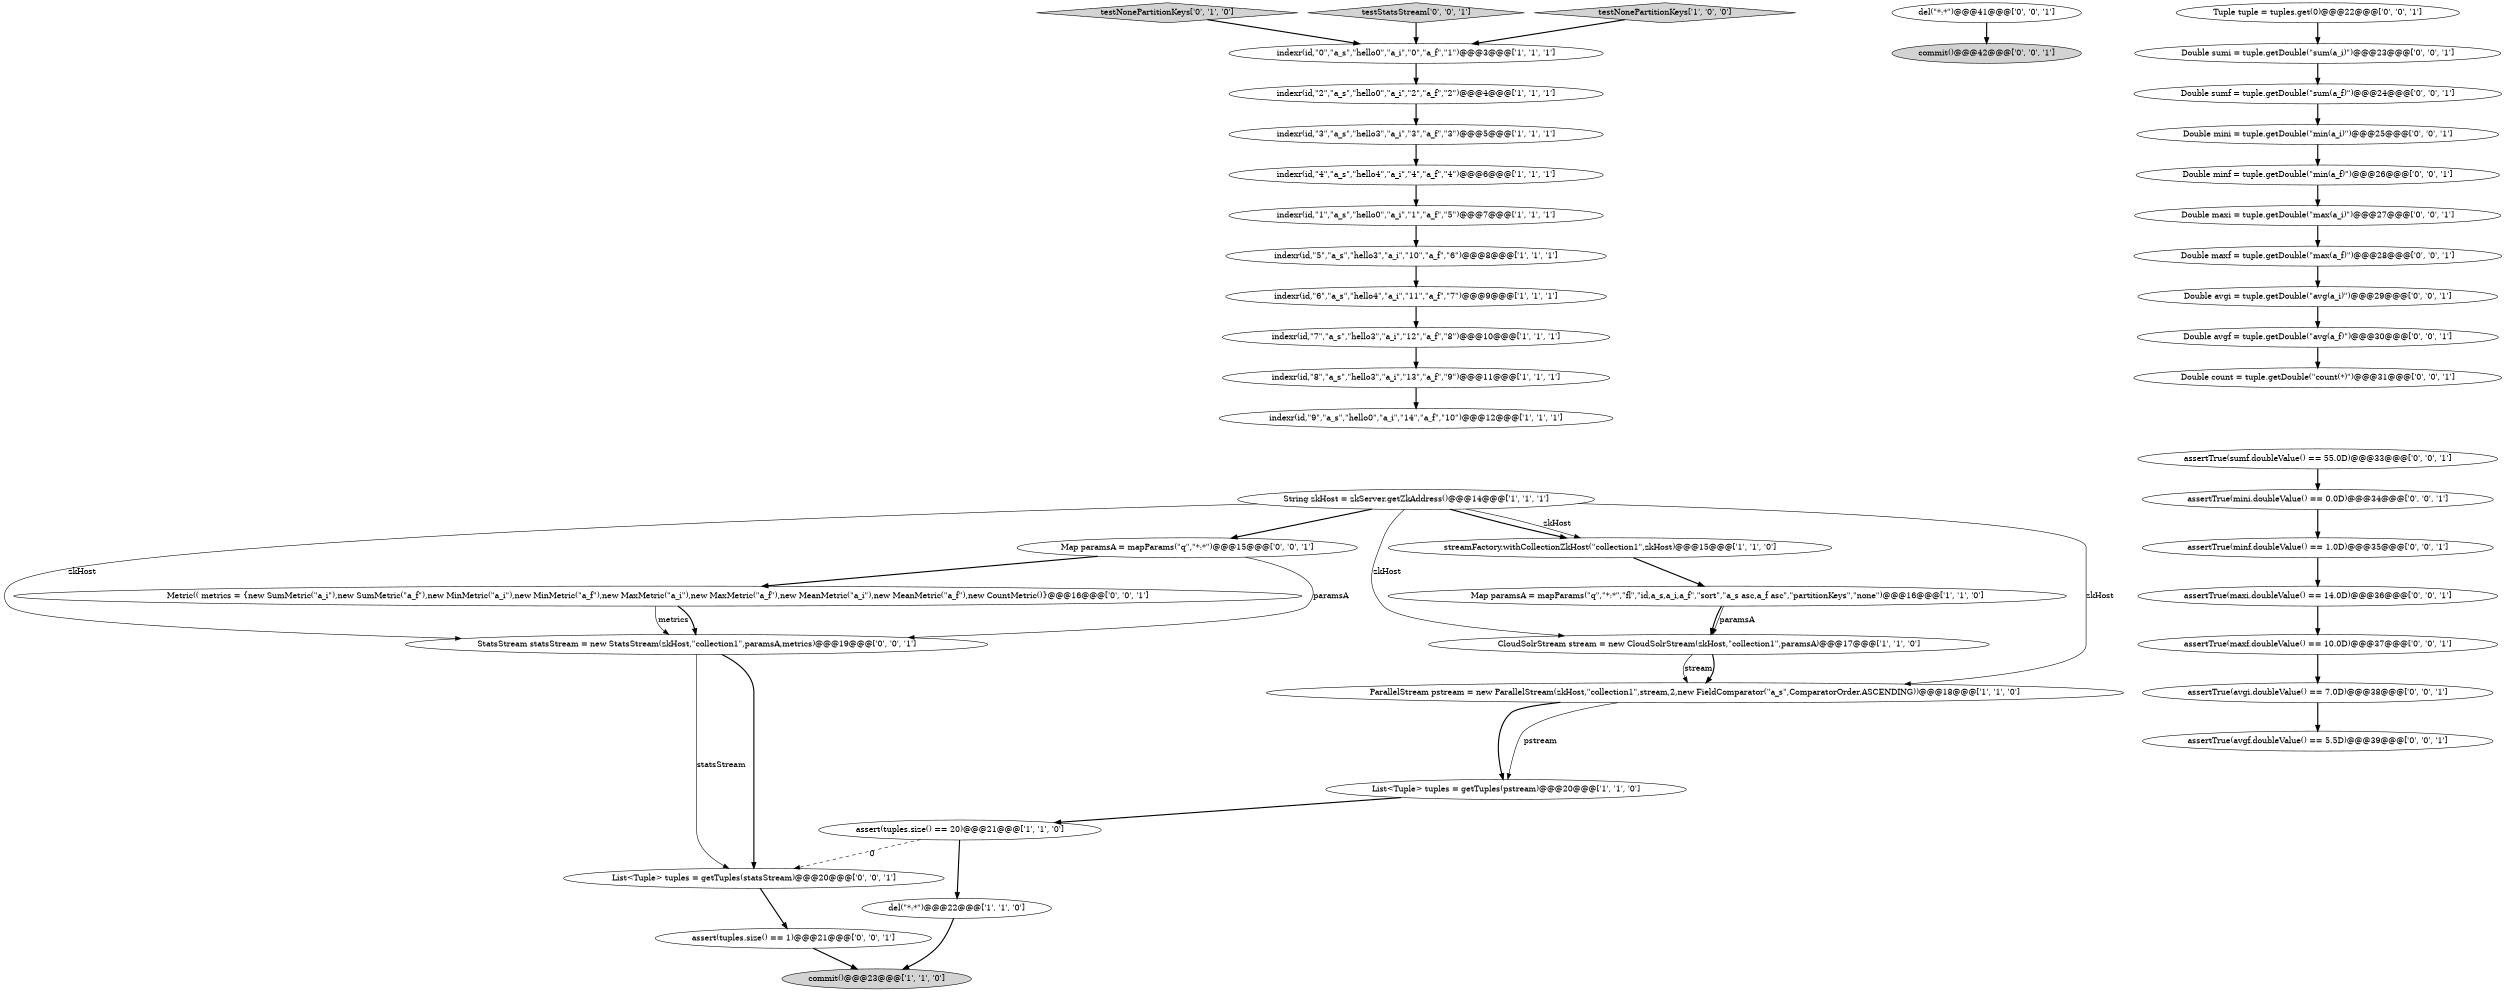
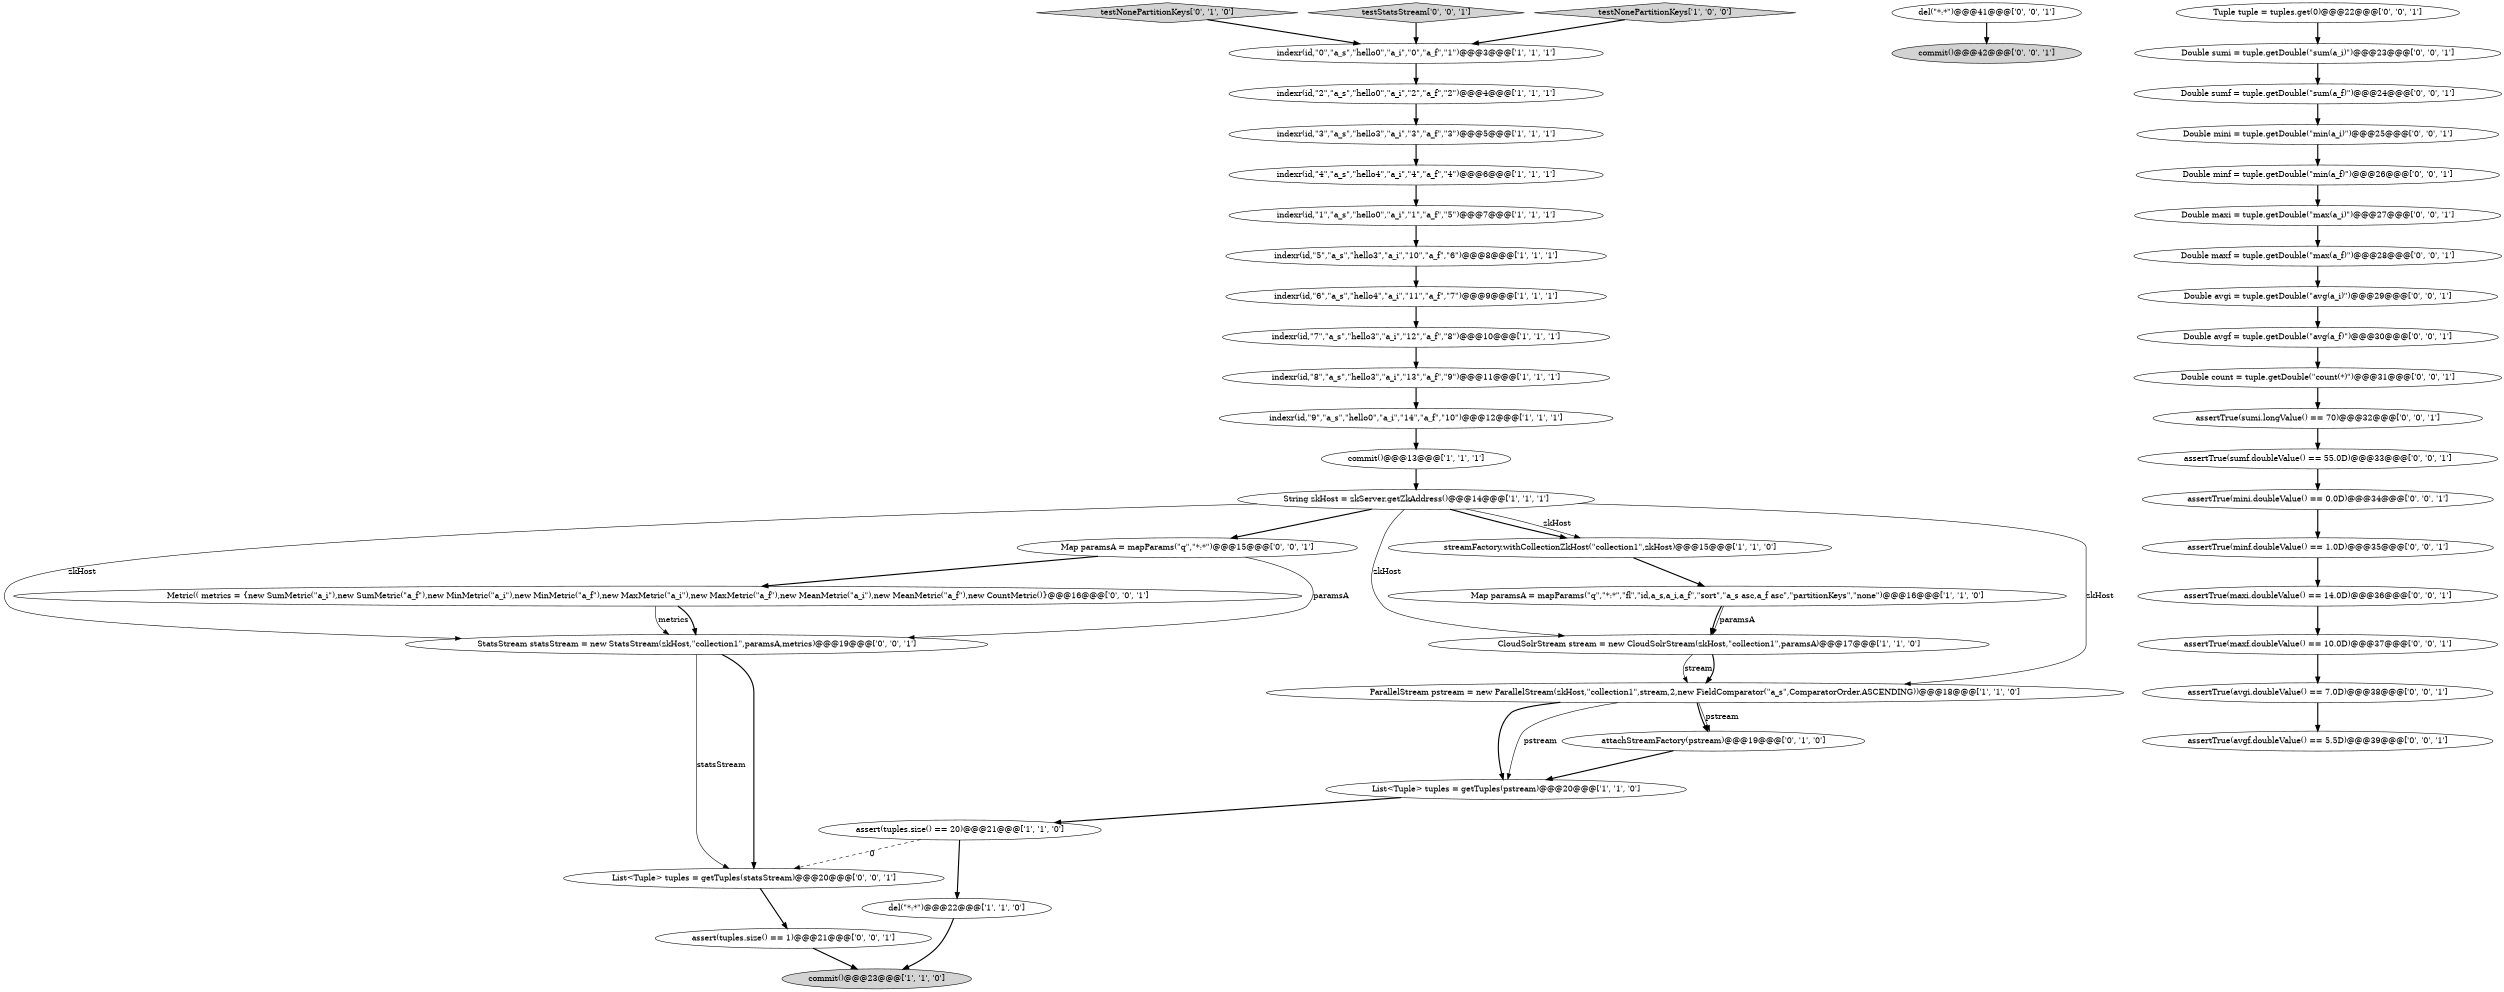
node "assertTrue(sumi.longValue() == 70)@@@32@@@['0', '0', '1']": added
node "commit()@@@13@@@['1', '1', '1']": added
node "attachStreamFactory(pstream)@@@19@@@['0', '1', '0']": added
